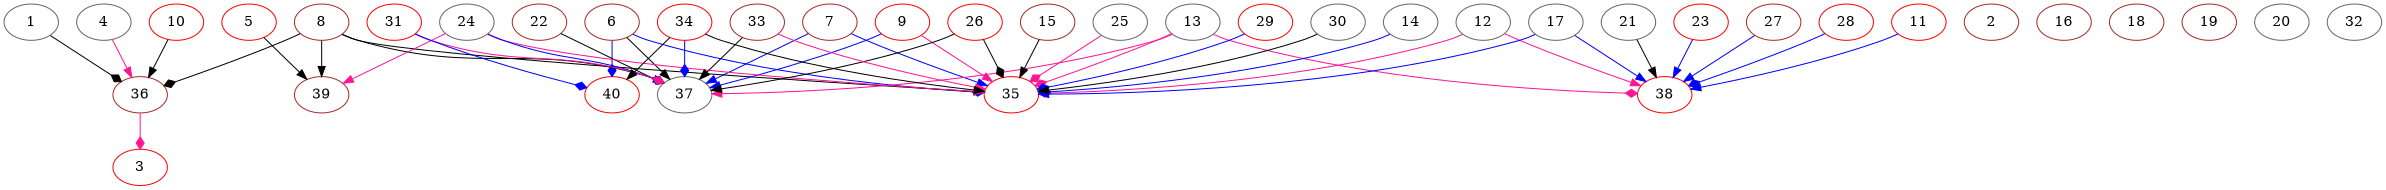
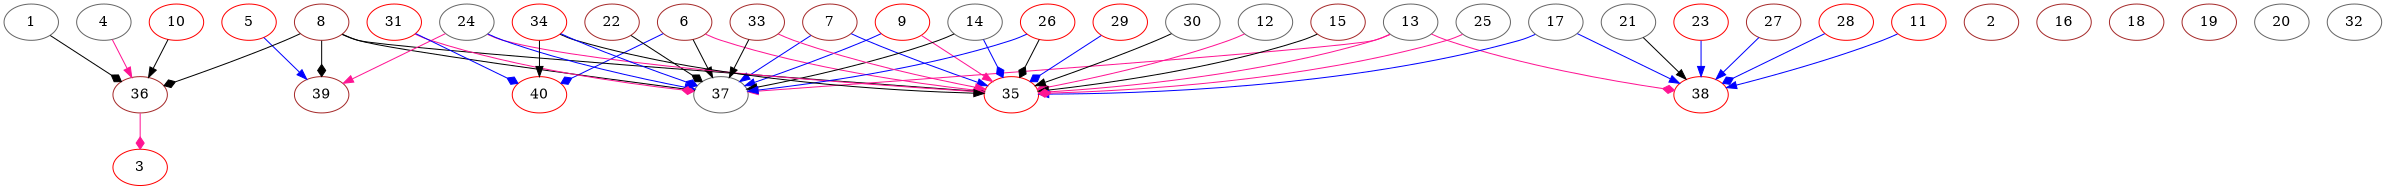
edge "8" -> "39": arrowhead normal -> diamond
edge "5" -> "39": color black -> blue
edge "14" -> "37": added
edge "12" -> "38": removed
edge "26" -> "37": color black -> blue
edge "6" -> "35": color blue -> deeppink
